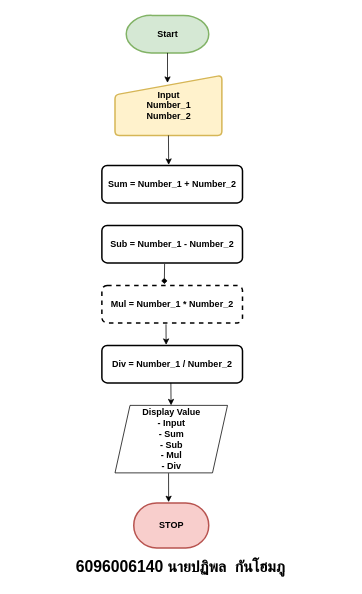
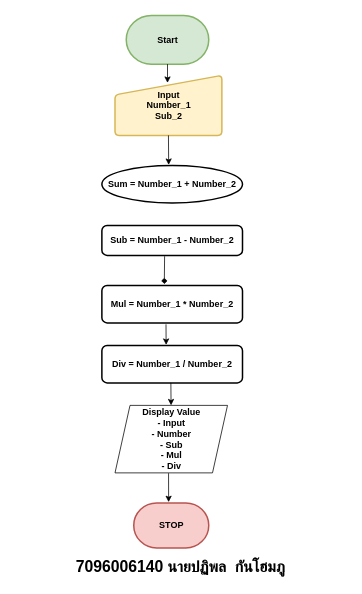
node "Start": size 83x38 -> 83x49
node "Input Number_1 Number_2": label "Input Number_1 Number_2" -> "Input Number_1 Sub_2"
node "Sum = Number_1 + Number_2": shape rounded rectangle -> ellipse
node "Sub = Number_1 - Number_2": size 141x38 -> 141x30
node "Mul = Number_1 * Number_2": style dashed -> solid
node "Display Value - Input- Sum- Sub- Mul- Div": label "Display Value - Input- Sum- Sub- Mul- Div" -> "Display Value - Input- Number- Sub- Mul- Div"
node "6096006140 นายปฏิพล กันโฮมภู": label "6096006140 นายปฏิพล กันโฮมภู" -> "7096006140 นายปฏิพล กันโฮมภู"
